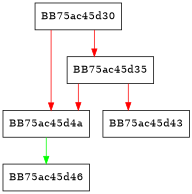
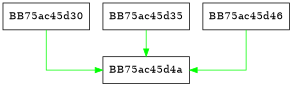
edge "BB75ac45d30" -> "BB75ac45d35": removed
edge "BB75ac45d30" -> "BB75ac45d4a": color red -> green
edge "BB75ac45d35" -> "BB75ac45d4a": color red -> green
node "BB75ac45d43": removed
edge "BB75ac45d4a" -> "BB75ac45d46": reversed
